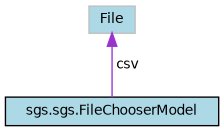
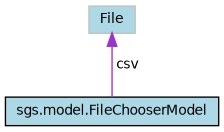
node "sgs.sgs.FileChooserModel": label "sgs.sgs.FileChooserModel" -> "sgs.model.FileChooserModel"
